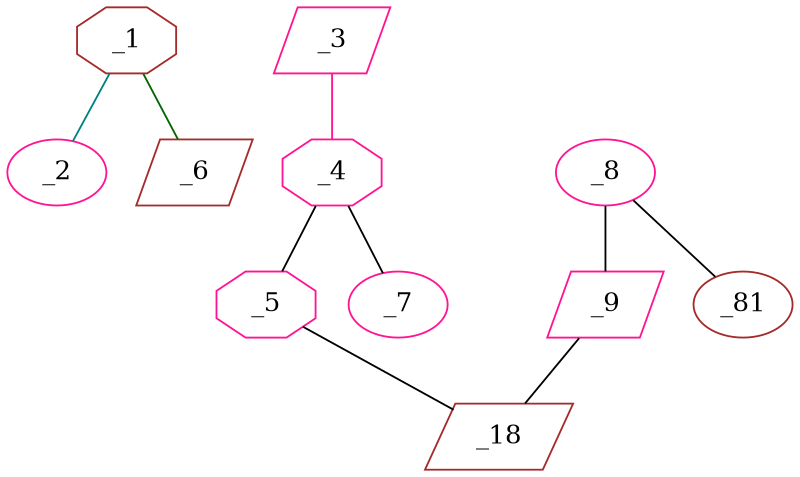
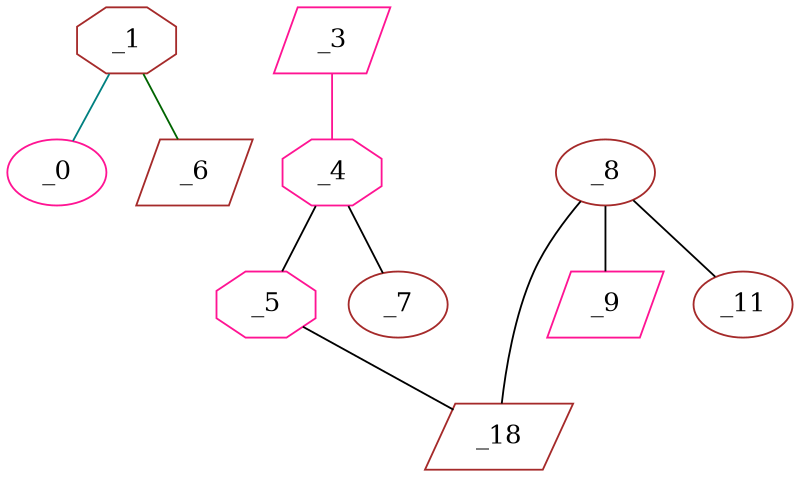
node "_2": label "_2" -> "_0"
node "_8": color deeppink -> brown
node "_7": color deeppink -> brown
node "_81": label "_81" -> "_11"
edge "_9" -- "_18": now "_8" -- "_18"
